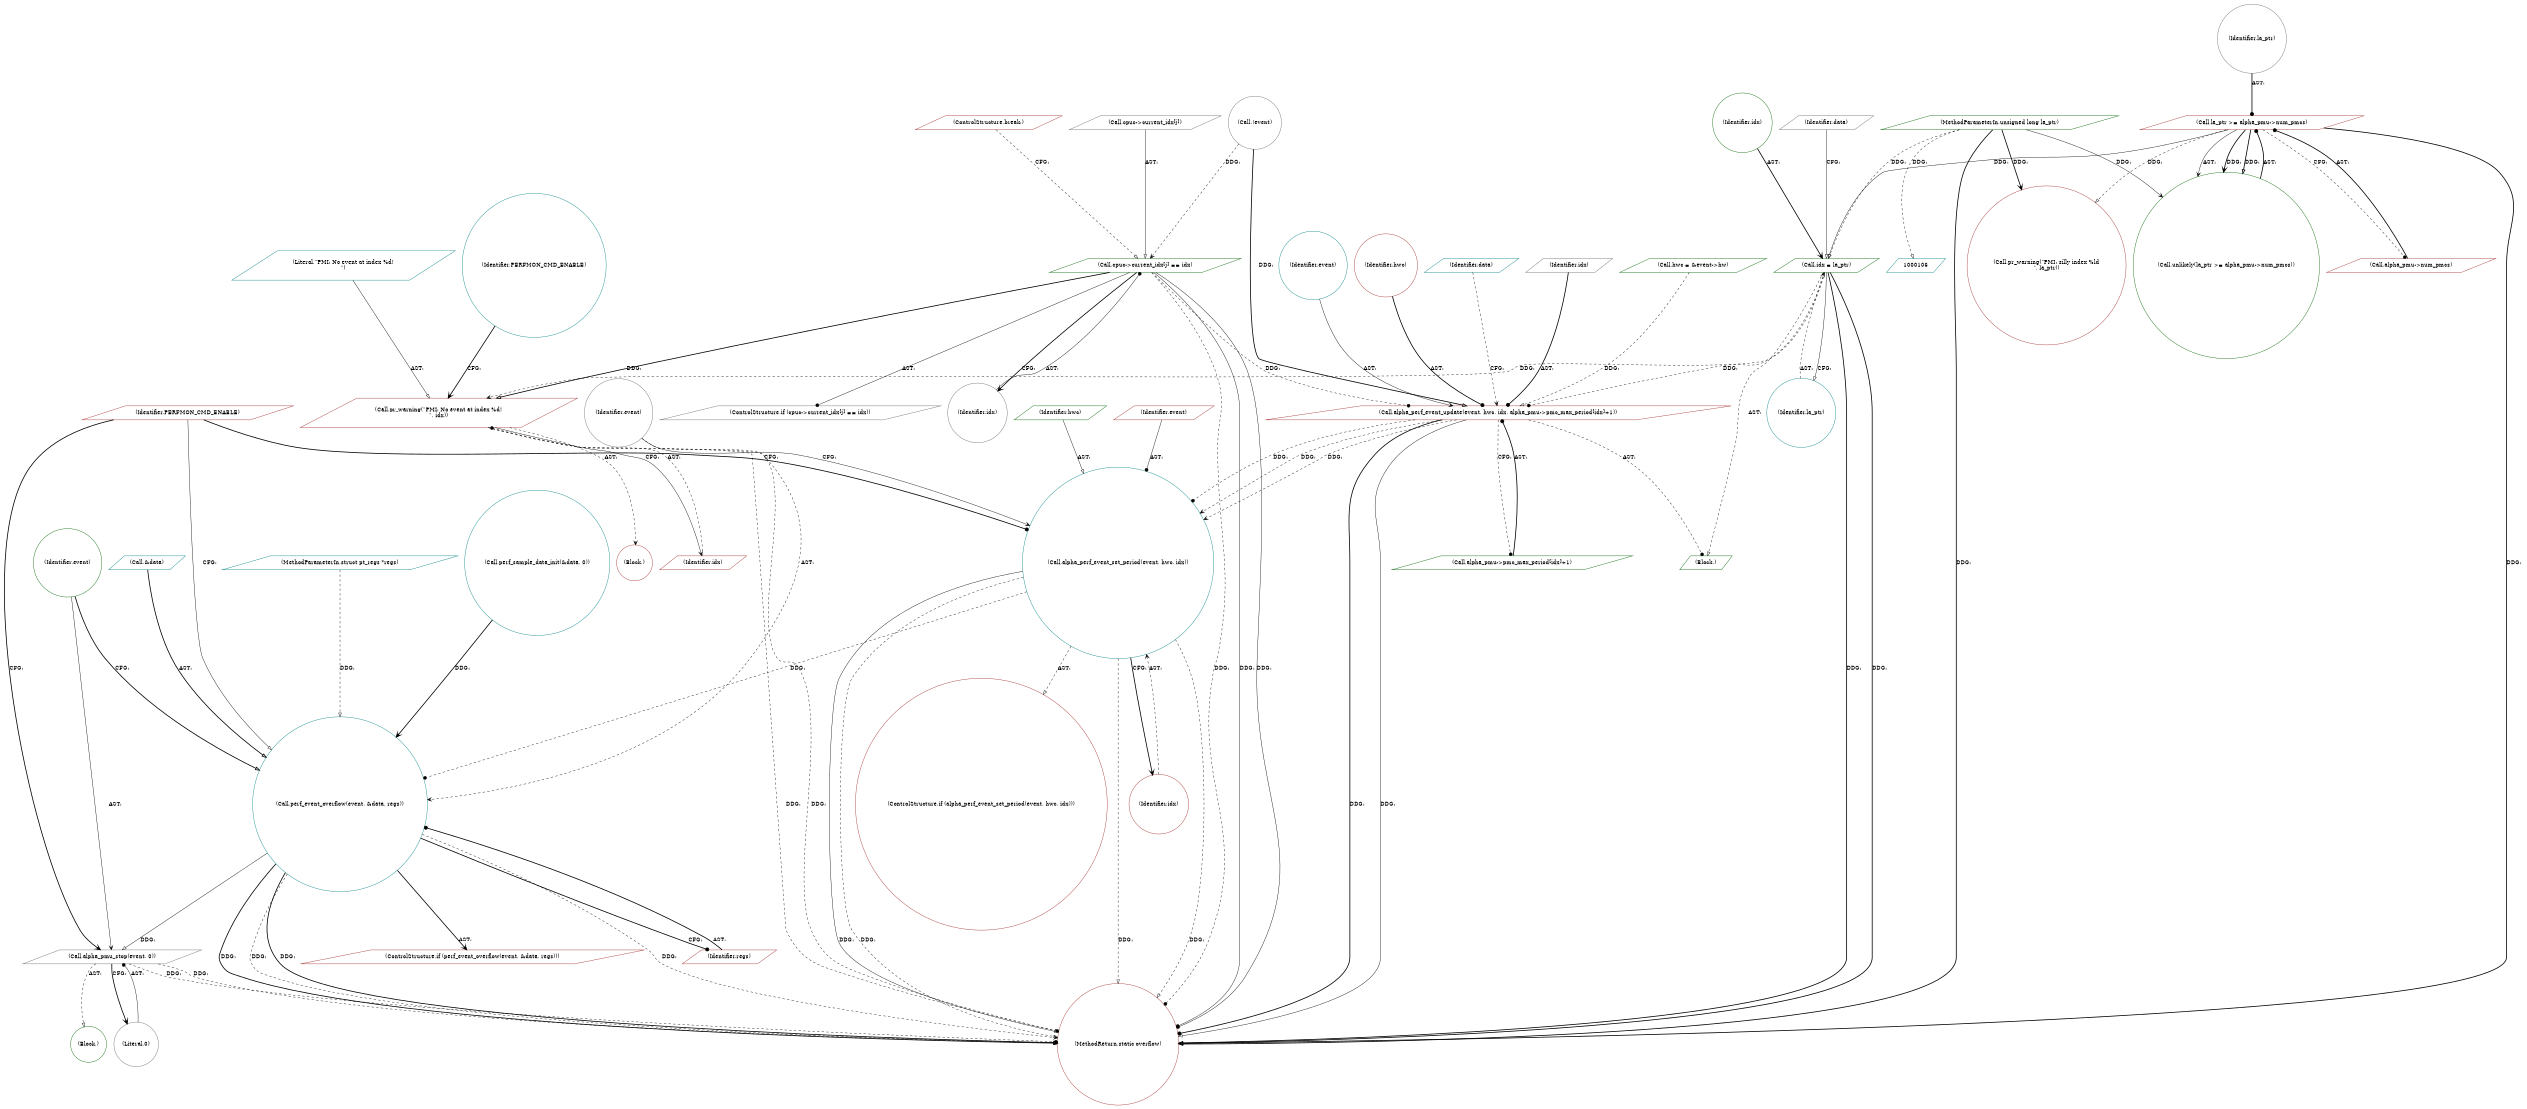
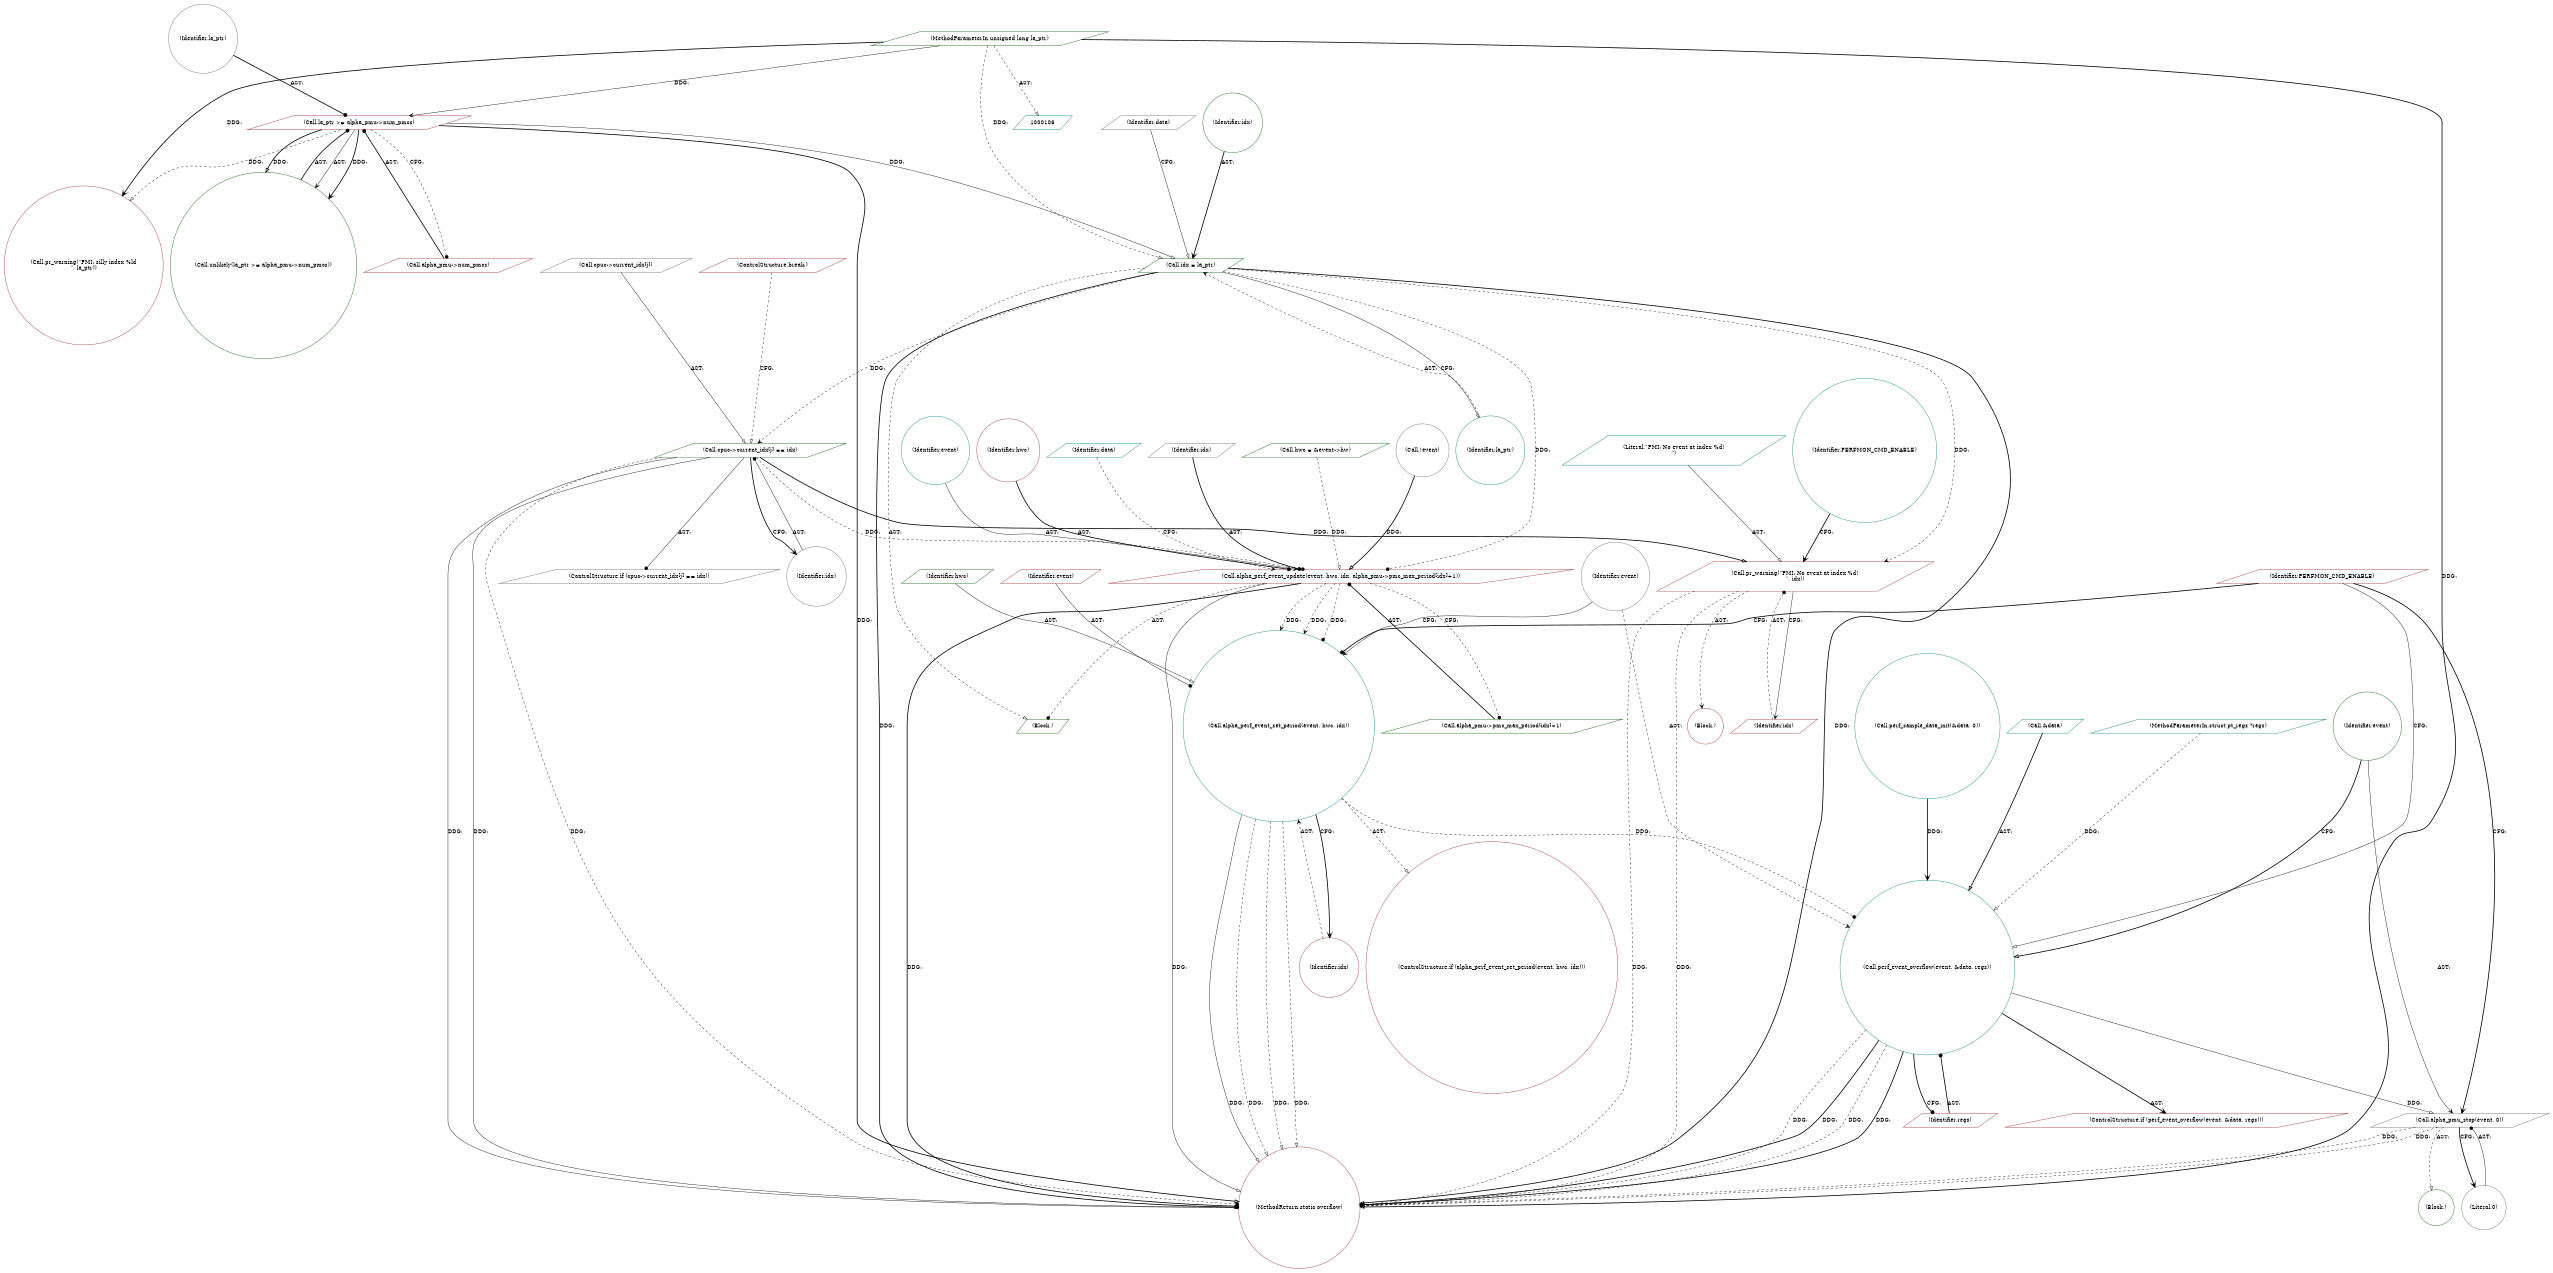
edge "(MethodParameterIn,unsigned long la_ptr)" -> "(Call,unlikely(la_ptr >= alpha_pmu->num_pmcs))": now "(MethodParameterIn,unsigned long la_ptr)" -> "(Call,la_ptr >= alpha_pmu->num_pmcs)"
edge "(MethodParameterIn,unsigned long la_ptr)" -> "1000106": label "DDG: " -> "AST: "
edge "(Call,!event)" -> "(Call,cpuc->current_idx[j] == idx)": now "(Call,idx = la_ptr)" -> "(Call,cpuc->current_idx[j] == idx)"
